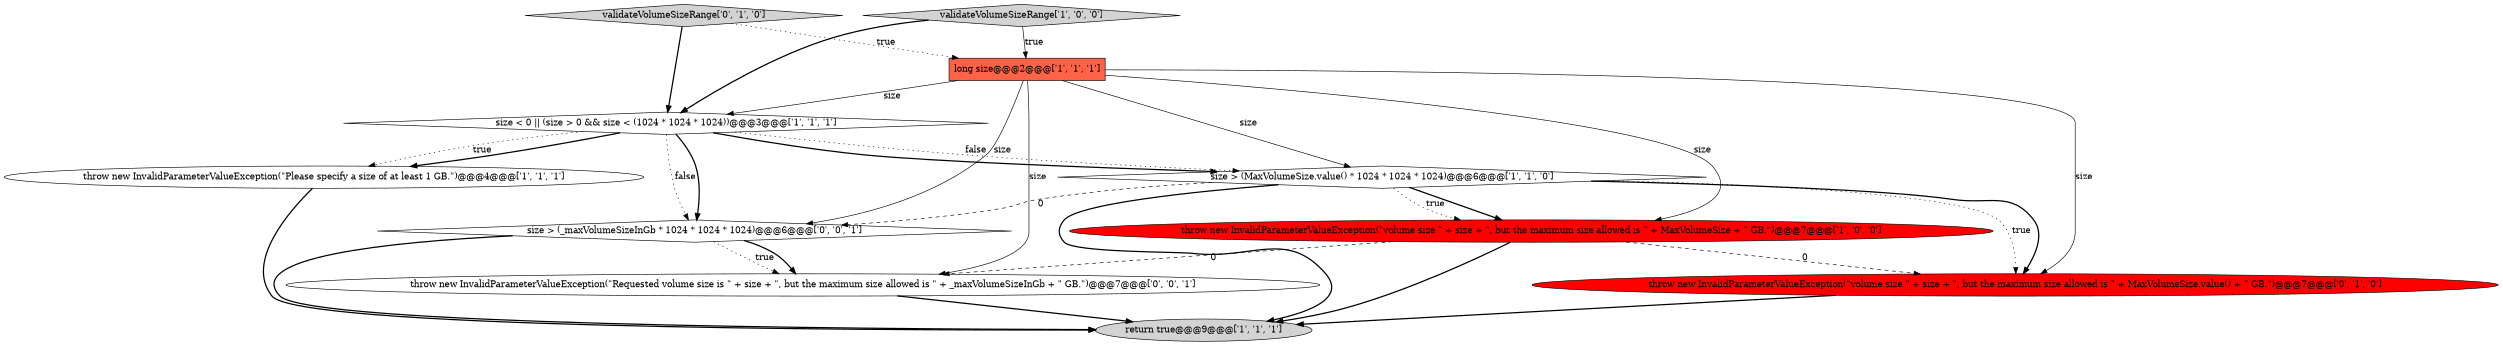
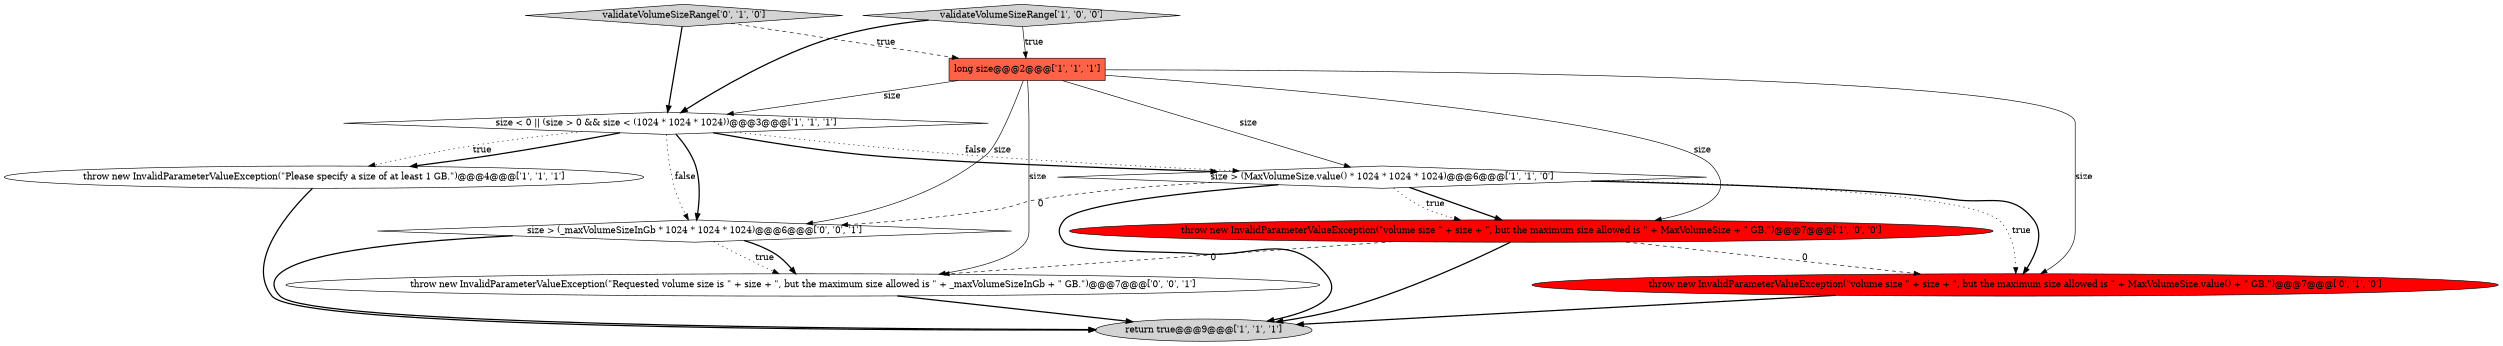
edge "validateVolumeSizeRange['0', '1', '0']" -> "long size@@@2@@@['1', '1', '1']": style dotted -> dashed
